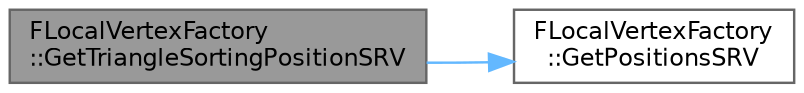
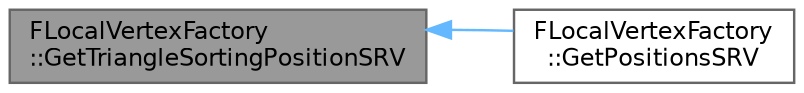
edge "FLocalVertexFactory ::GetTriangleSortingPositionSRV" -> "FLocalVertexFactory ::GetPositionsSRV": reversed
